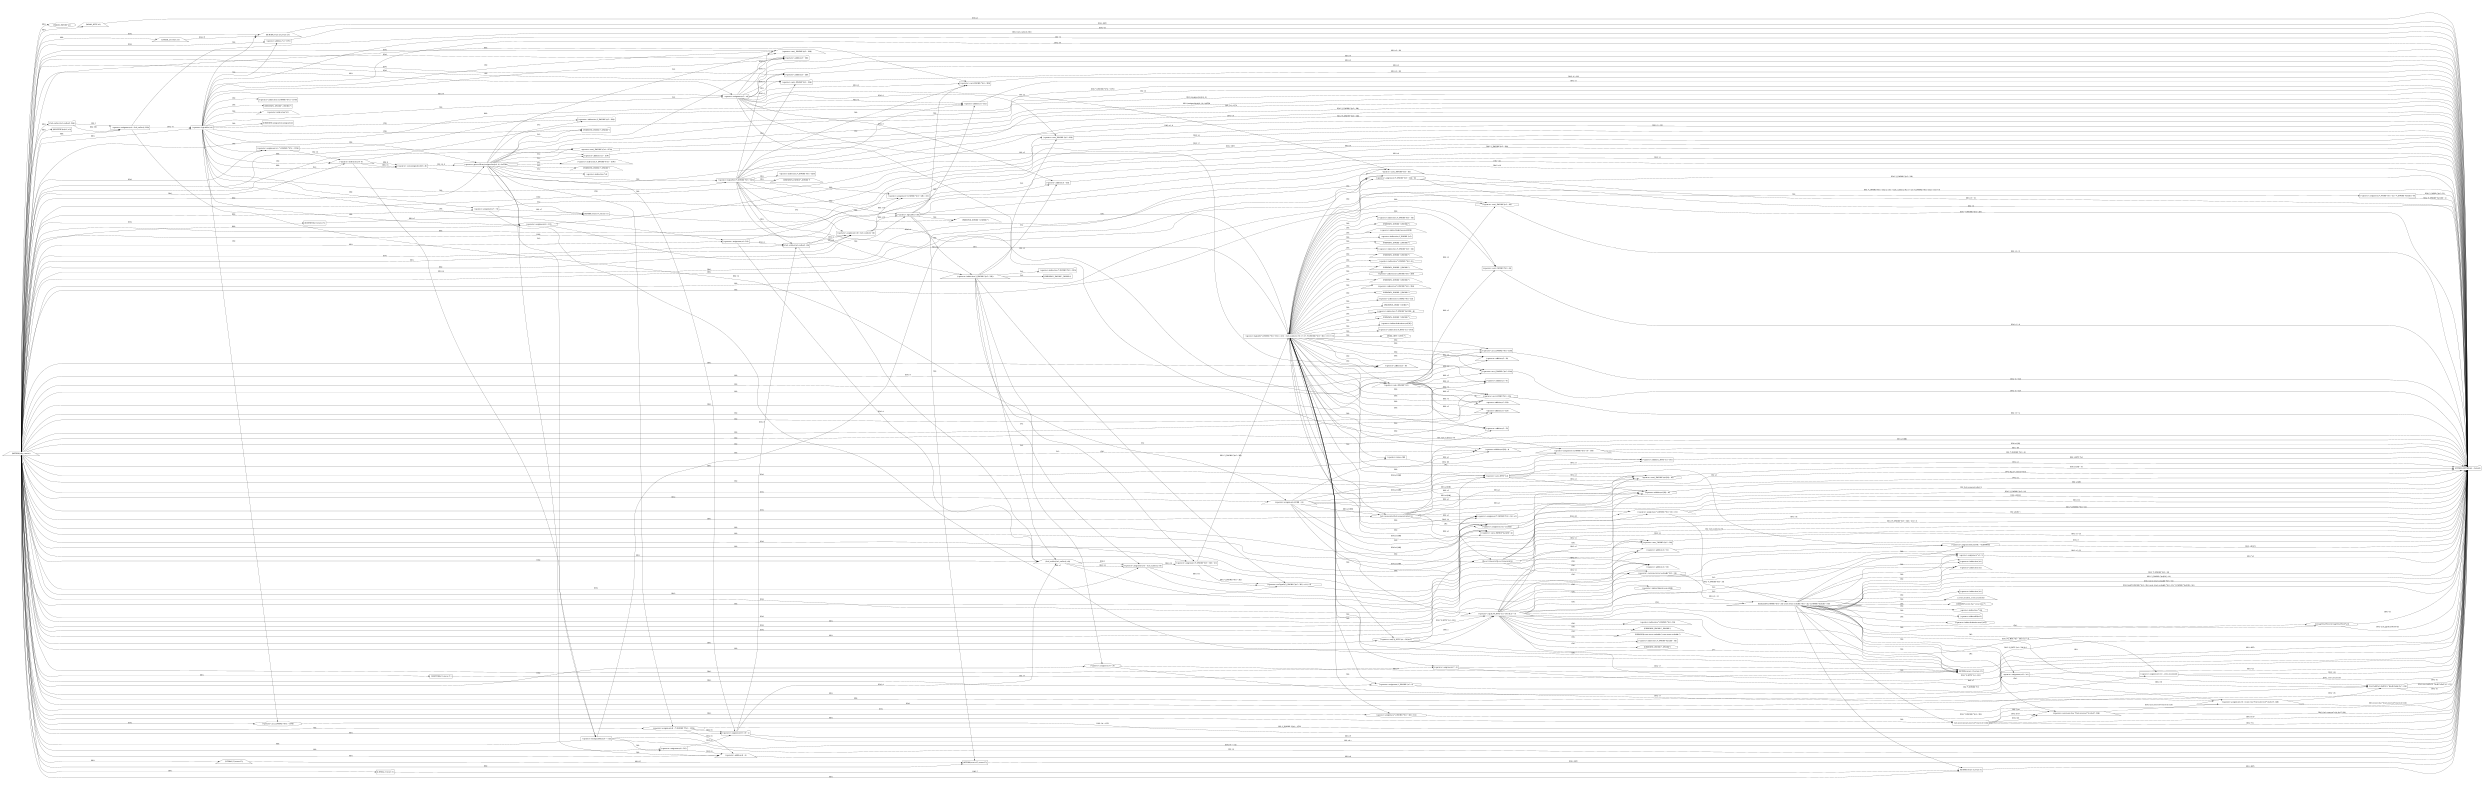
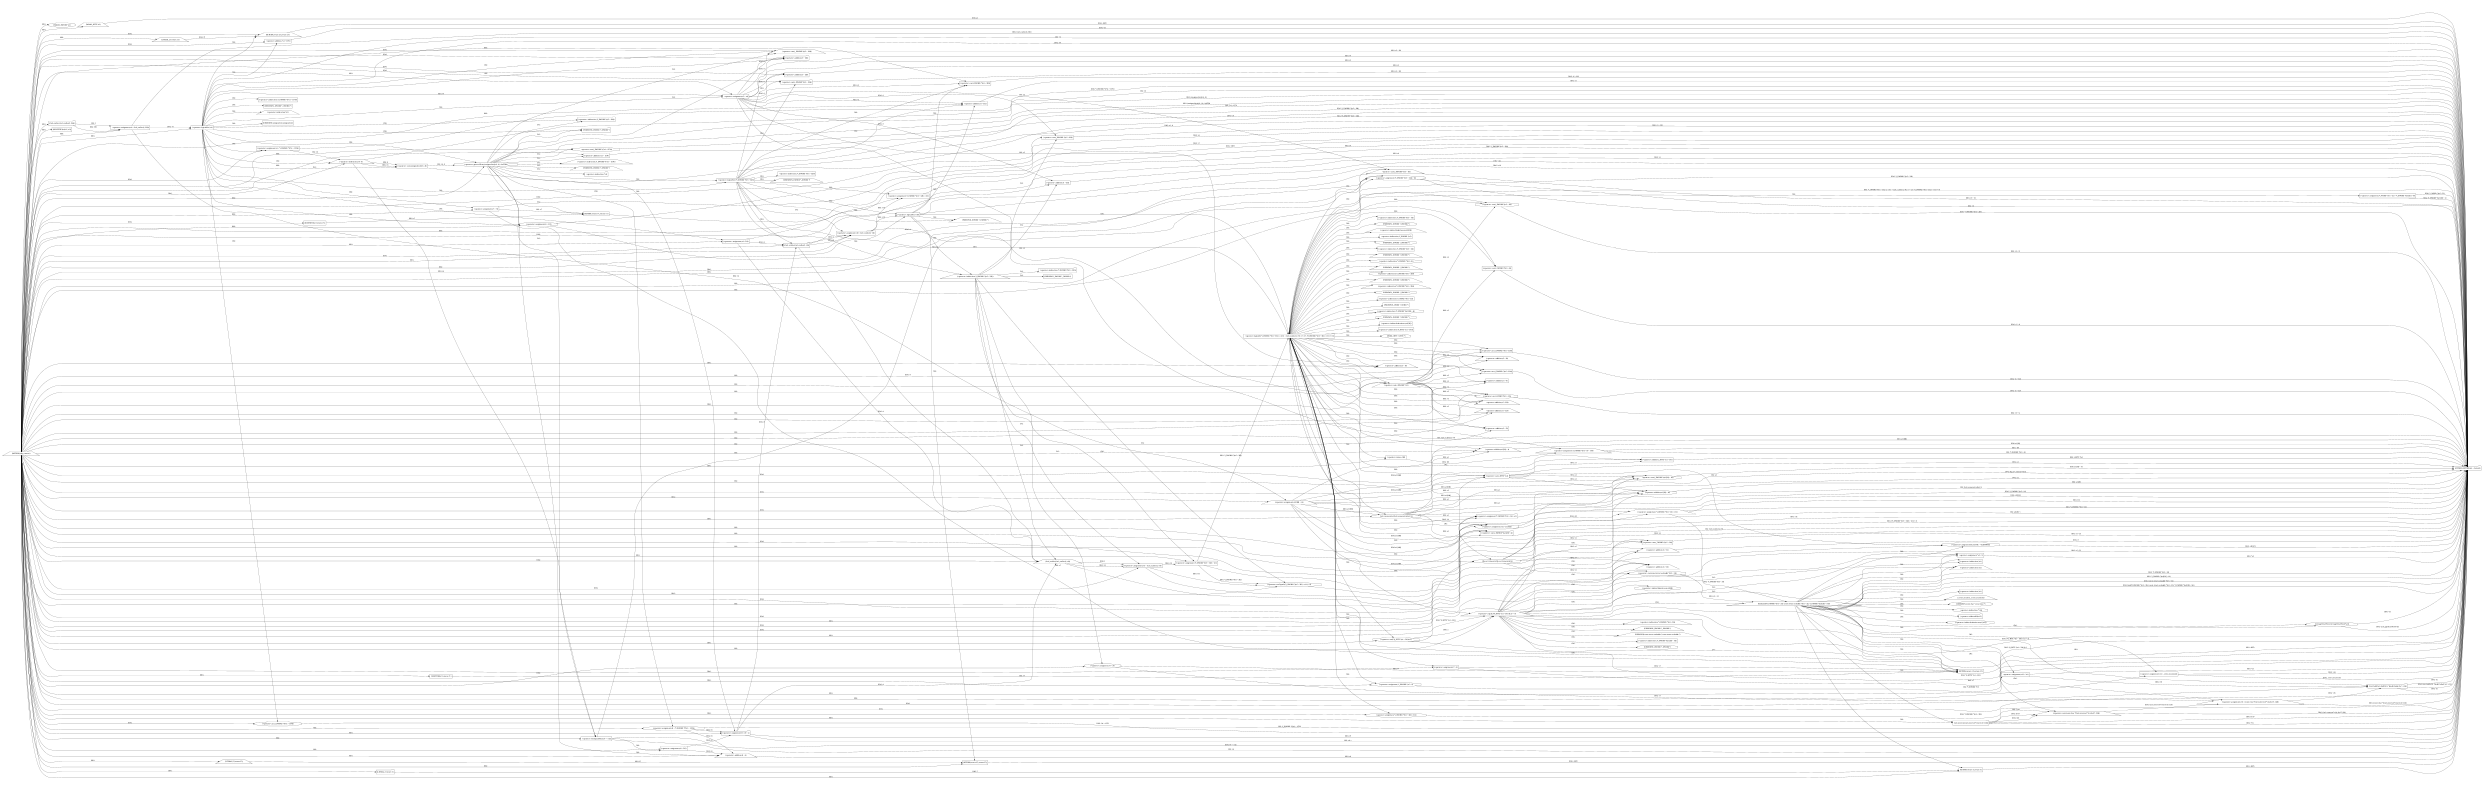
edge "(<operator>.lessEqualsThan,v6 <= 512)" -> "(METHOD,tftp_connect)": reversed
